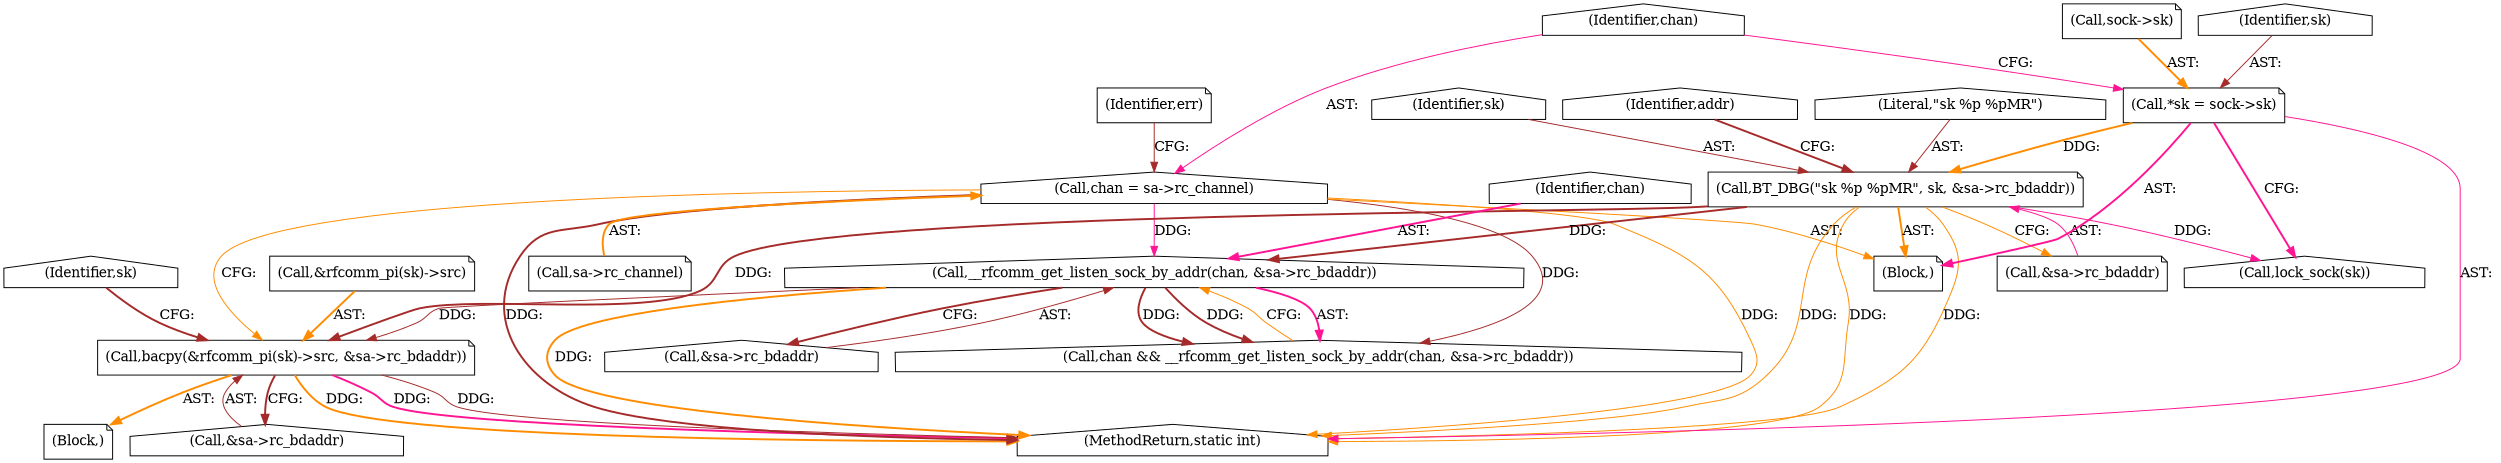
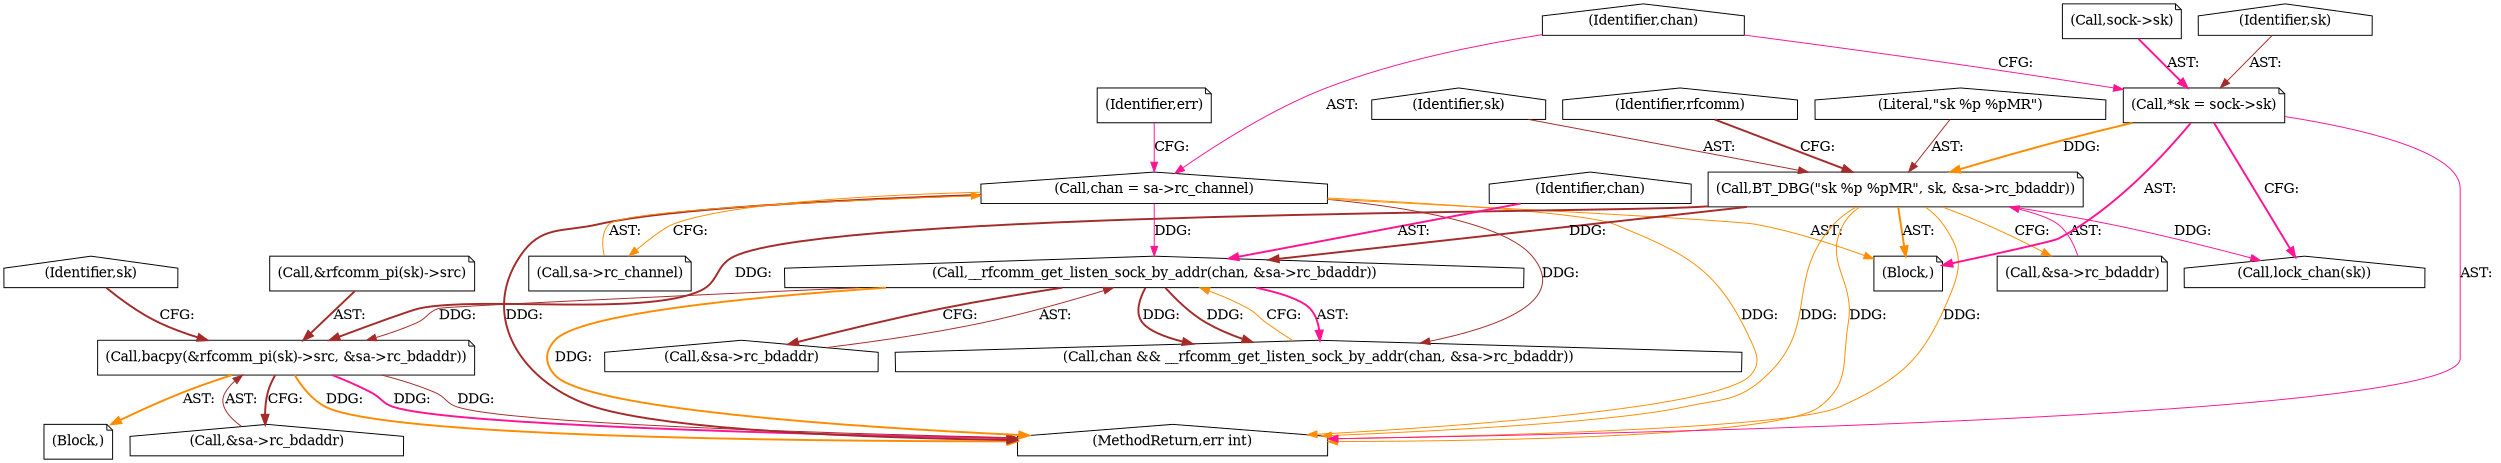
edge "(Call,sock->sk)" -> "(Call,*sk = sock->sk)": color darkorange -> deeppink
node "(Identifier,addr)": label "(Identifier,addr)" -> "(Identifier,rfcomm)"
edge "(Identifier,err)" -> "(Call,chan = sa->rc_channel)": color brown -> deeppink
edge "(Call,chan = sa->rc_channel)" -> "(Call,bacpy(&rfcomm_pi(sk)->src, &sa->rc_bdaddr))": now "(Call,chan = sa->rc_channel)" -> "(Call,sa->rc_channel)"
edge "(Call,sa->rc_channel)" -> "(Call,chan = sa->rc_channel)": style bold -> solid
node "(Call,lock_sock(sk))": label "(Call,lock_sock(sk))" -> "(Call,lock_chan(sk))"
edge "(Call,&rfcomm_pi(sk)->src)" -> "(Call,bacpy(&rfcomm_pi(sk)->src, &sa->rc_bdaddr))": color darkorange -> brown
node "(MethodReturn,static int)": label "(MethodReturn,static int)" -> "(MethodReturn,err int)"
